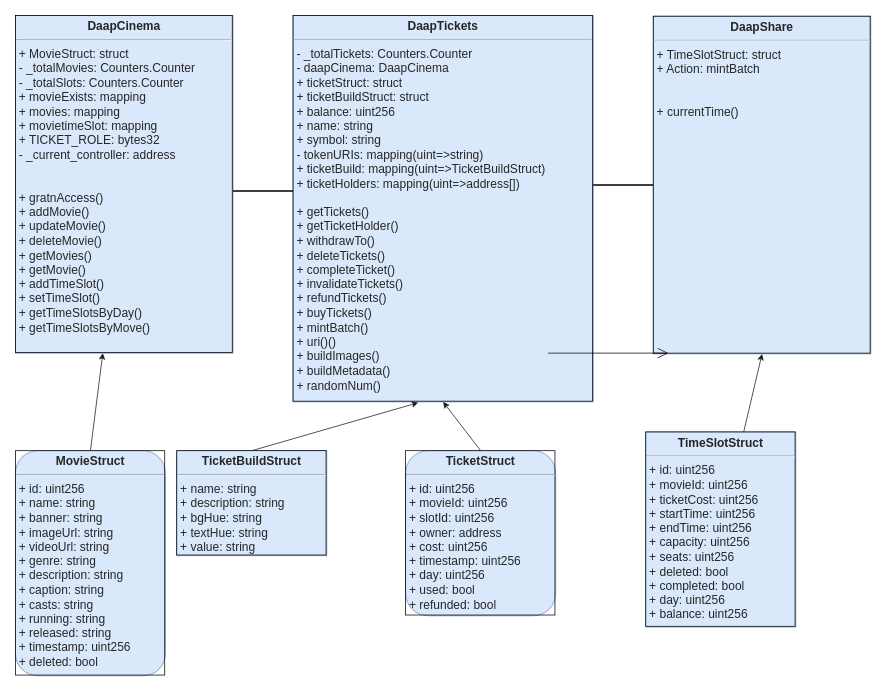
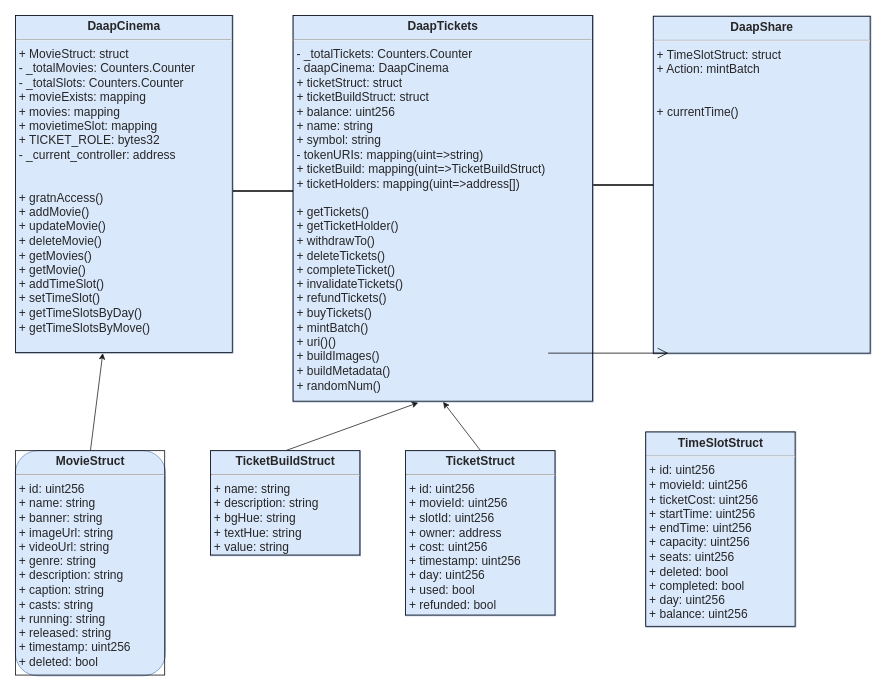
edge "TimeSlotStruct + id: uint256 + movieId: uint256 + ticketCost: uint256 + startTime: uint256 + endTime: uint256 + capacity: uint256 + seats: uint256 + deleted: bool + completed: bool + day: uint256 + balance: uint256" -> "DaapShare + TimeSlotStruct: struct + Action: mintBatch + currentTime()": removed
node "TicketBuildStruct + name: string + description: string + bgHue: string + textHue: string + value: string": moved (252, 503) -> (285, 503)
node "TicketStruct + id: uint256 + movieId: uint256 + slotId: uint256 + owner: address + cost: uint256 + timestamp: uint256 + day: uint256 + used: bool + refunded: bool": shape rounded rectangle -> rectangle
